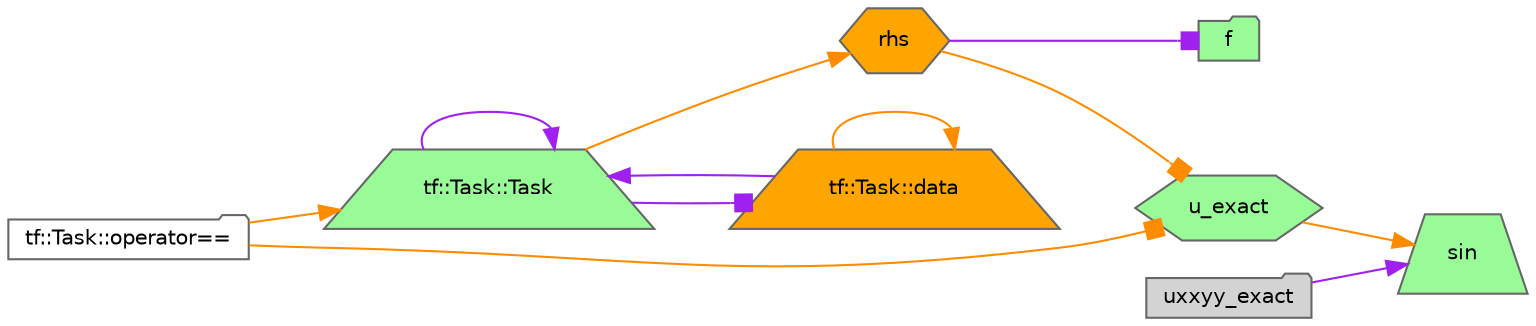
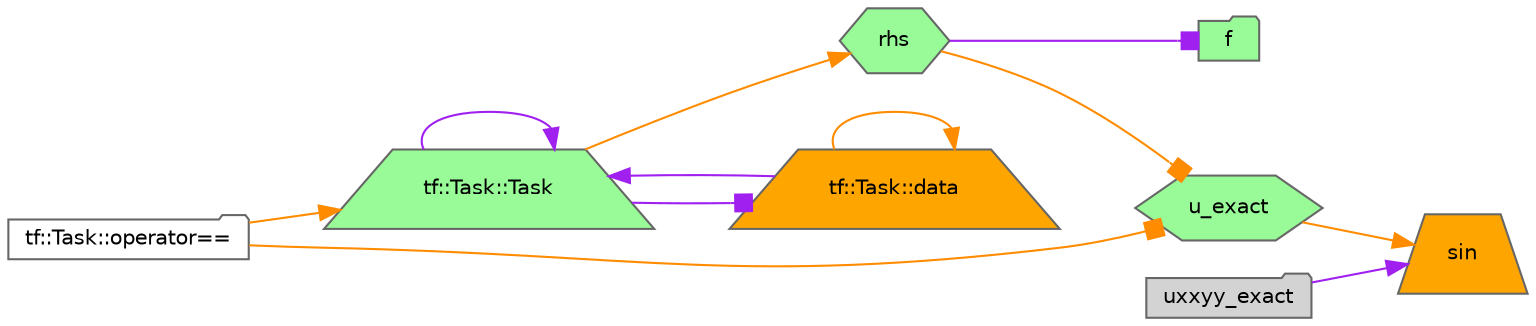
node "rhs": fillcolor orange -> palegreen
node "sin": fillcolor palegreen -> orange
